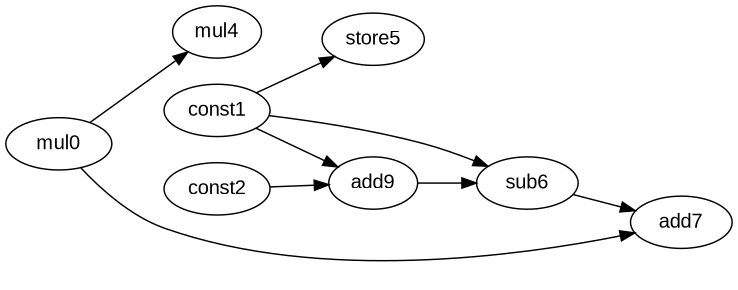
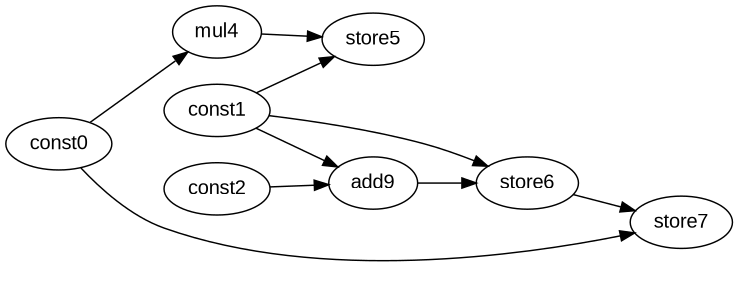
edge "mul4" -> "store5": added
node "mul0": label "mul0" -> "const0"
node "sub6": label "sub6" -> "store6"
node "add7": label "add7" -> "store7"
